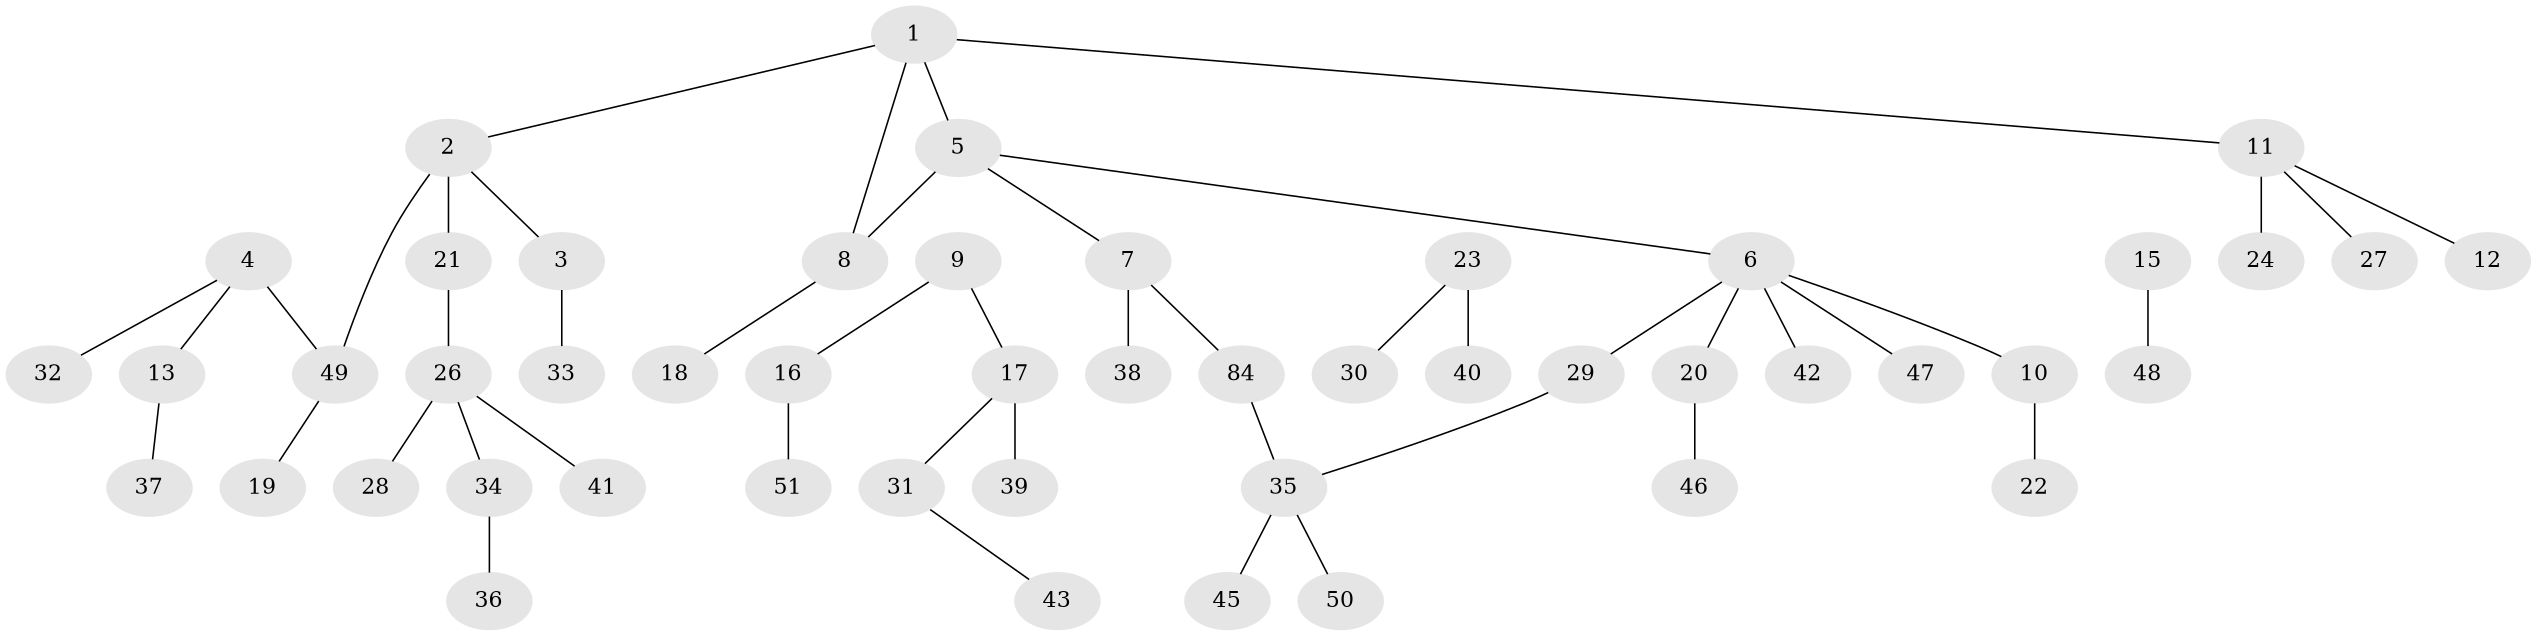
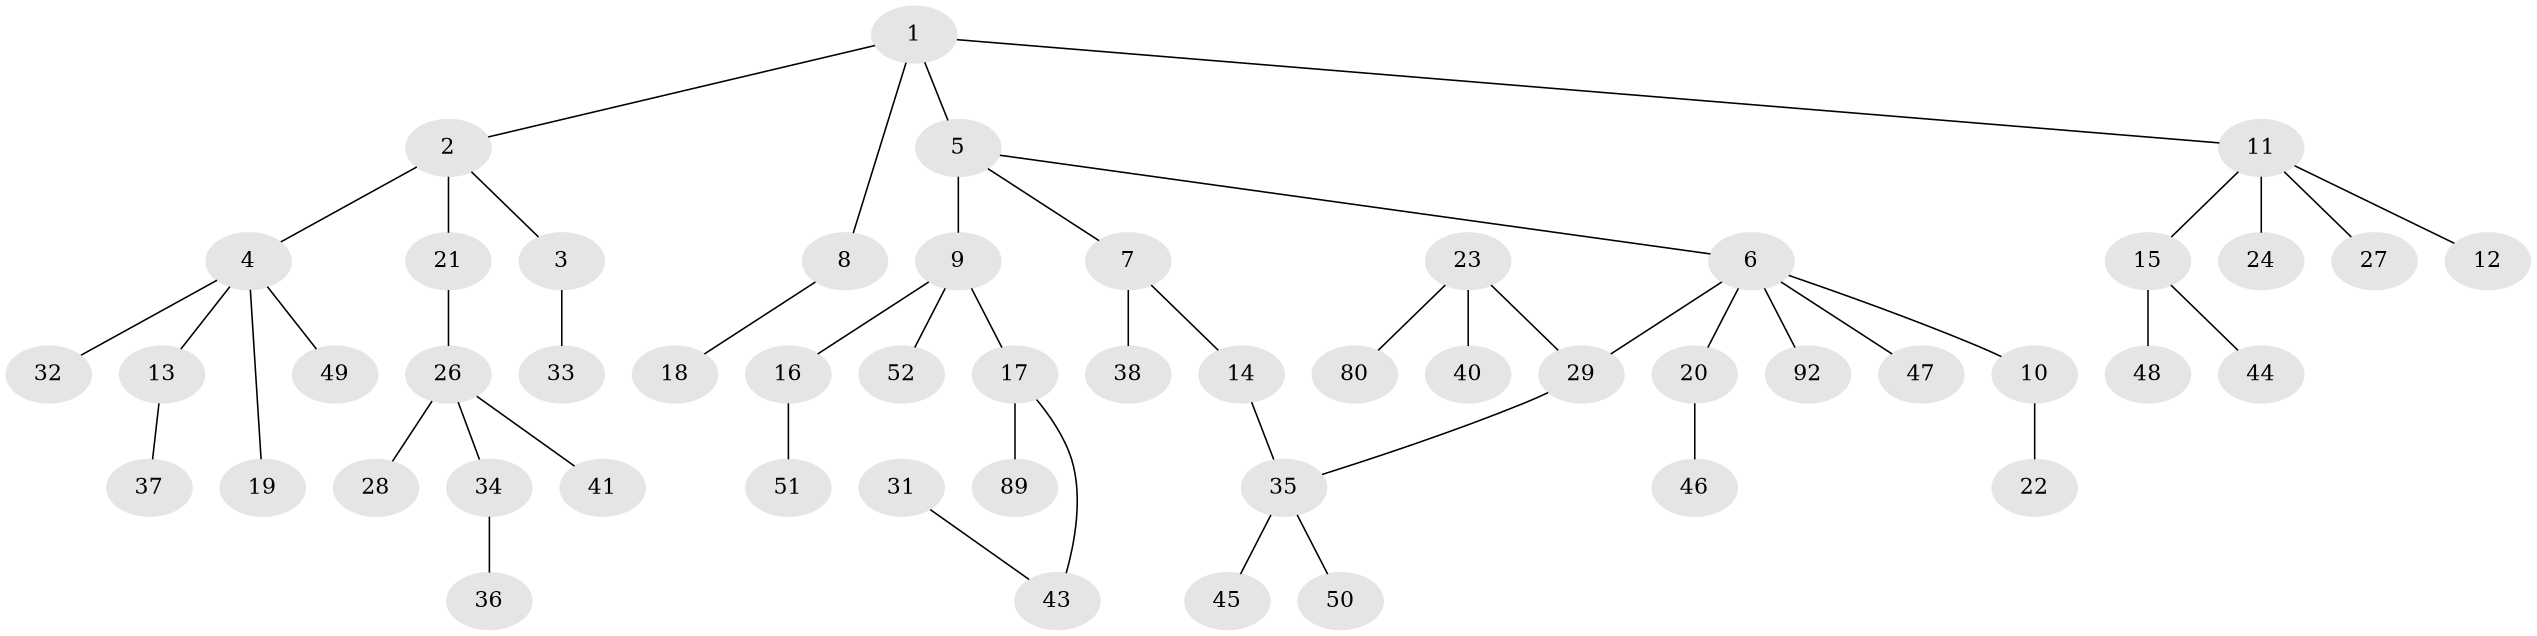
edge "5" -- "8": now "5" -- "9"
edge "11" -- "15": added
edge "2" -- "49": now "2" -- "4"
edge "23" -- "29": added
node "52": added
node "84": label "84" -> "14"
node "30": label "30" -> "80"
node "42": label "42" -> "92"
node "44": added
edge "49" -- "19": now "4" -- "19"
edge "17" -- "31": now "17" -- "43"
node "39": label "39" -> "89"
